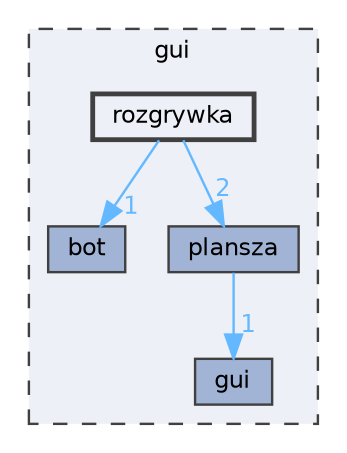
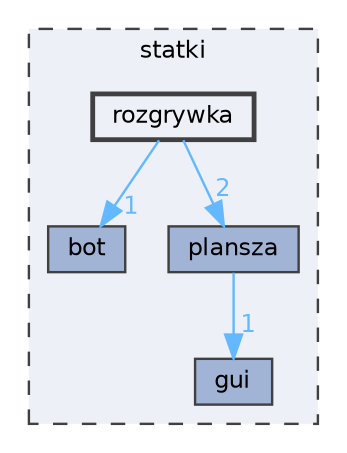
cluster "gui": label "gui" -> "statki"
